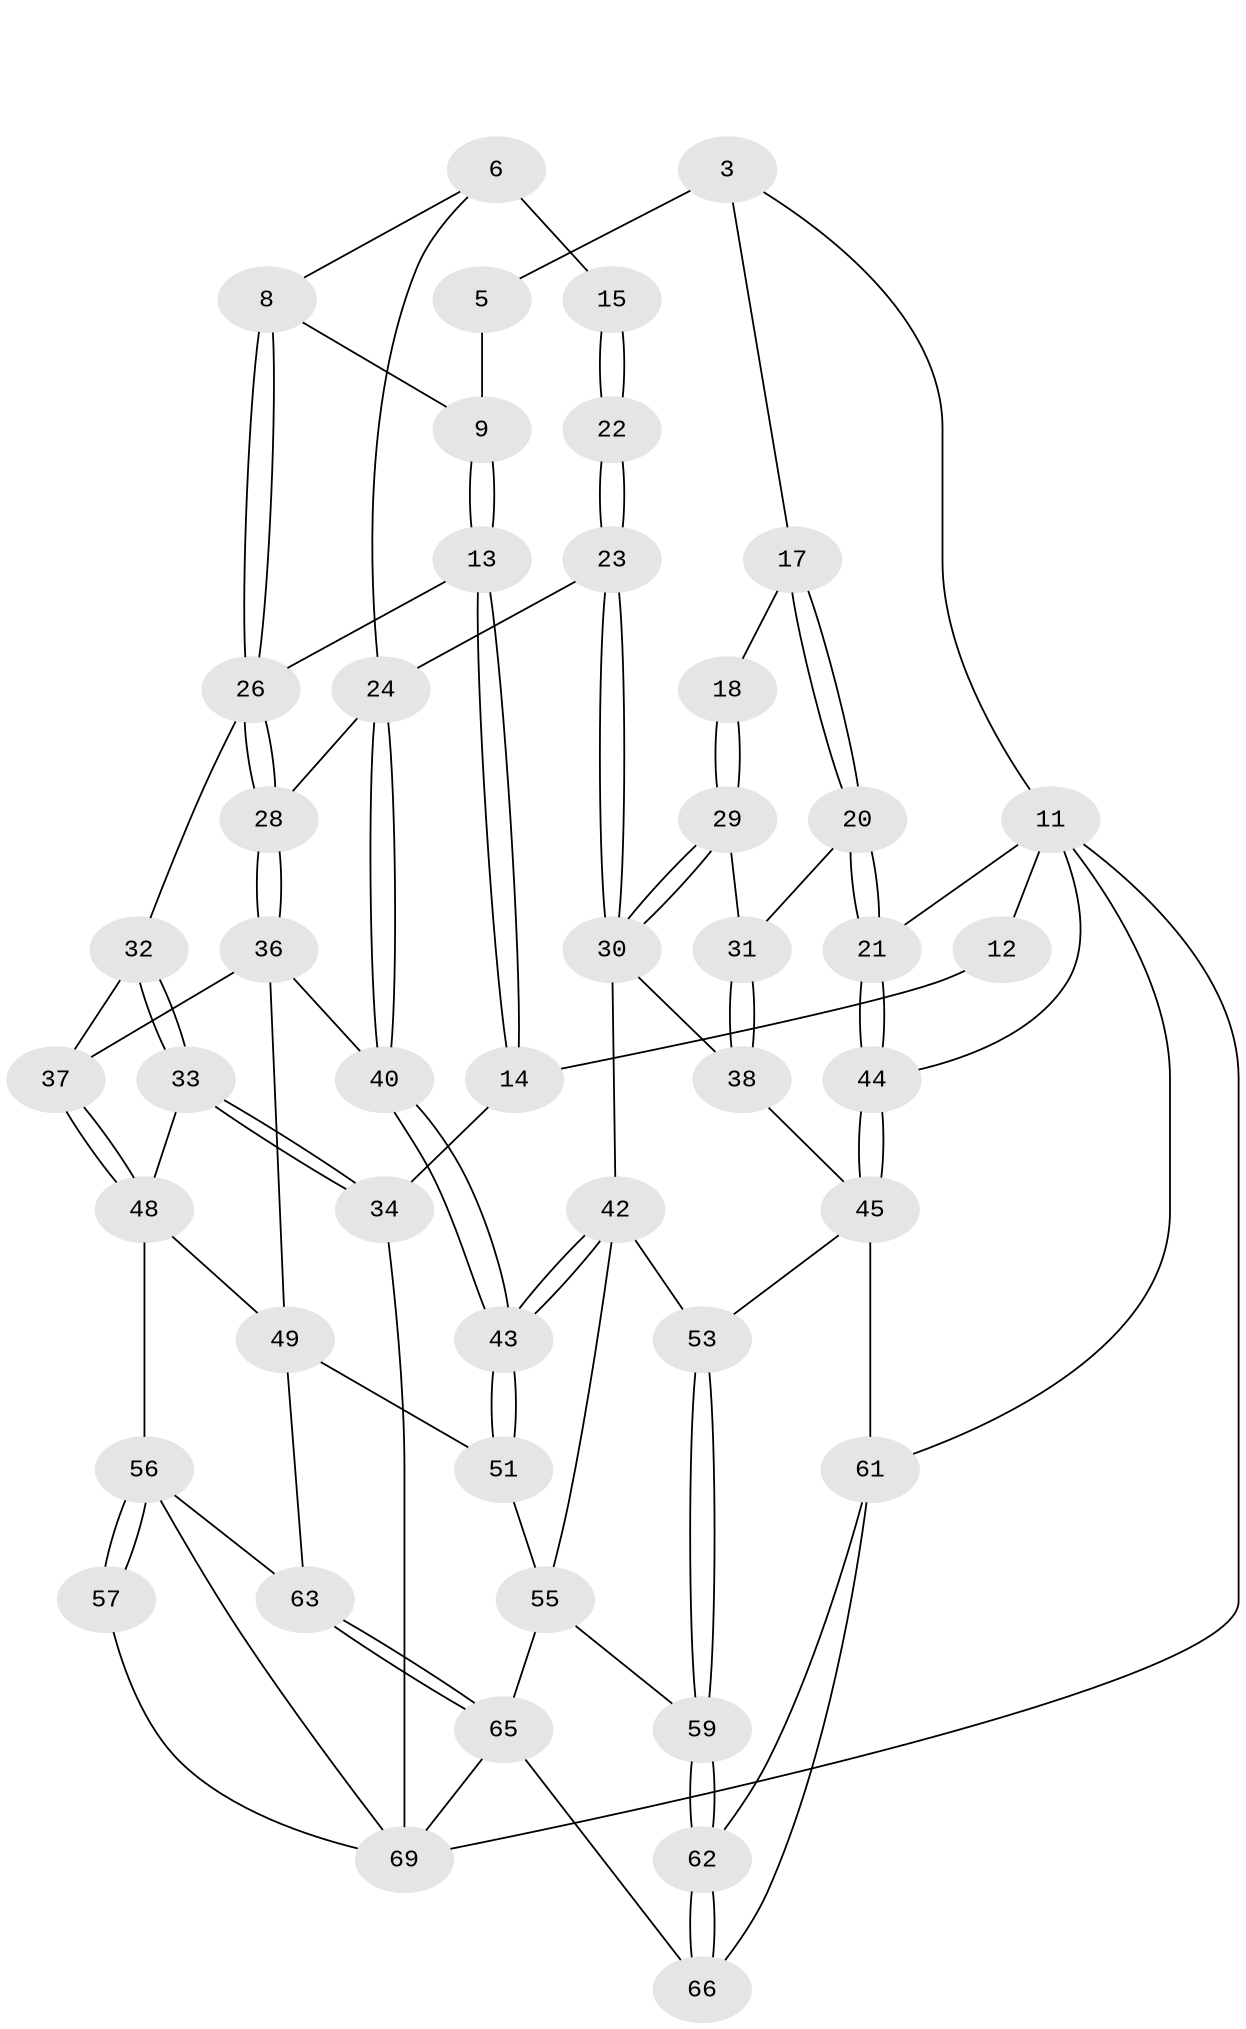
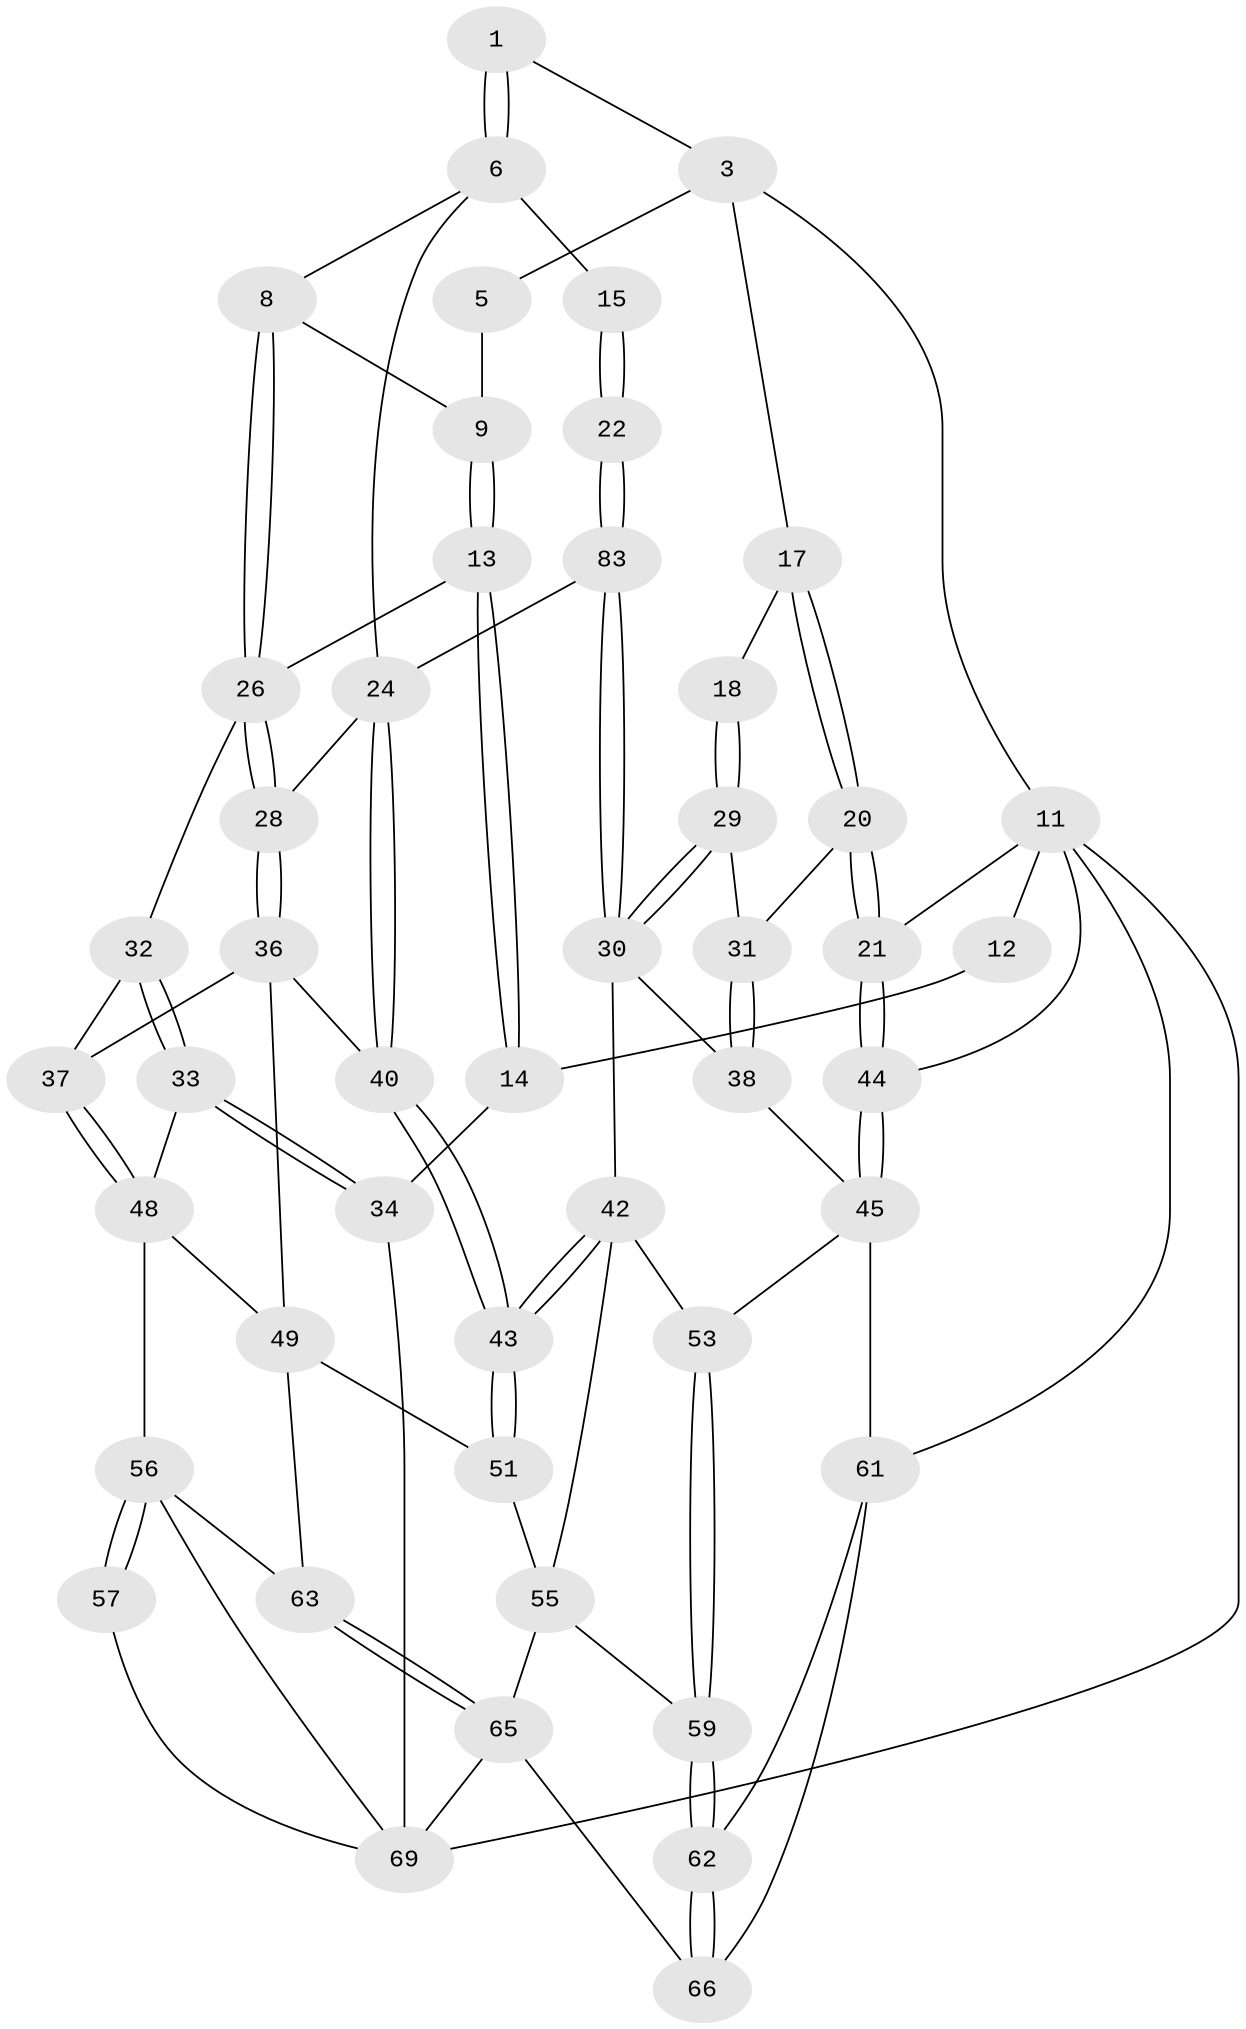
node "1": added
node "23": label "23" -> "83"
